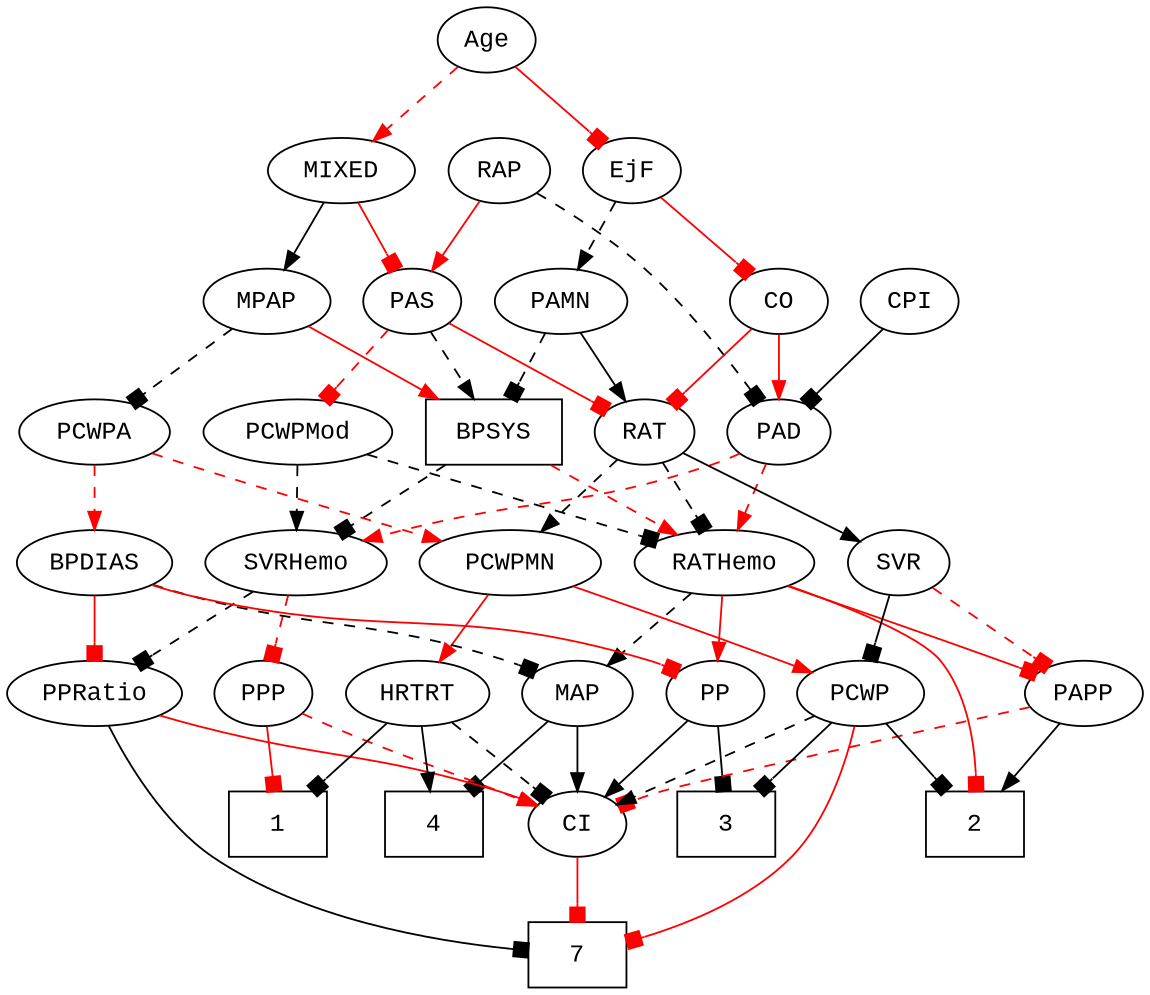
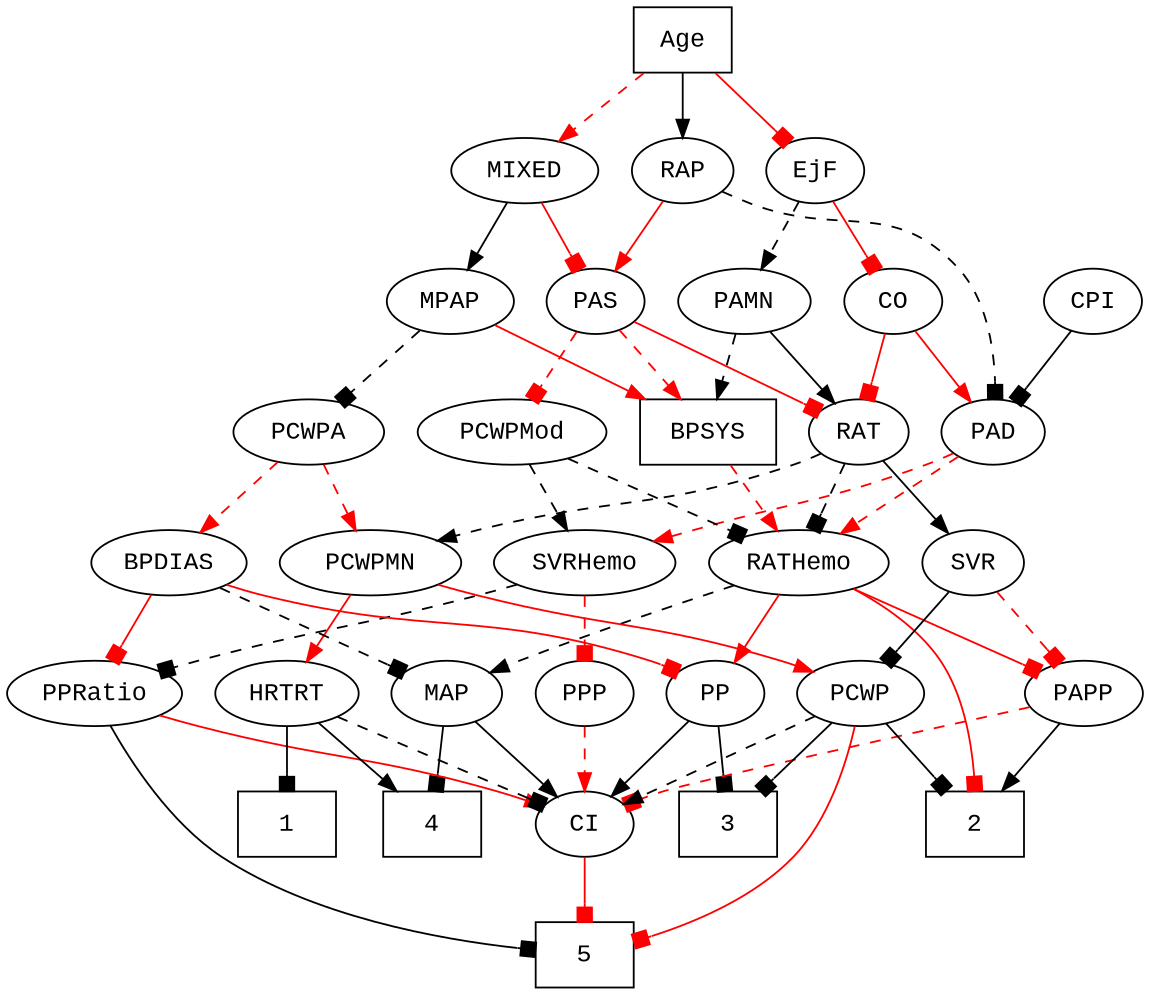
node "Age": shape ellipse -> box
edge "Age" -> "RAP": added
edge "PAMN" -> "BPSYS": arrowhead box -> normal
edge "PAS" -> "BPSYS": color black -> red
edge "BPSYS" -> "SVRHemo": removed
edge "PPP" -> "1": removed
node "7": label "7" -> "5"
